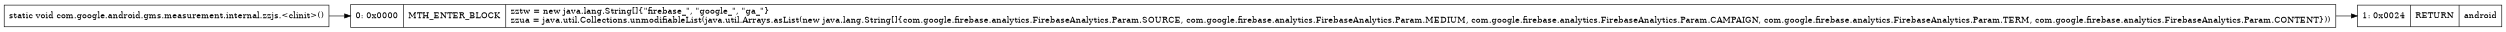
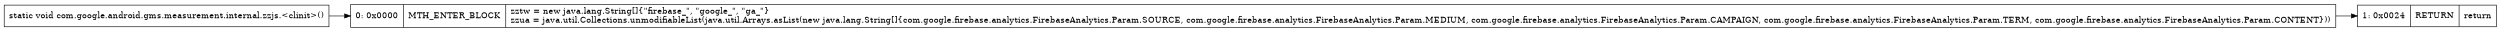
node "1: 0x0024": text "android" -> "return"
